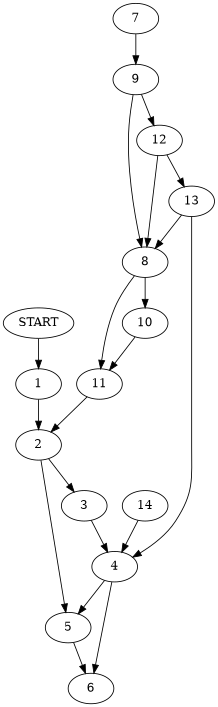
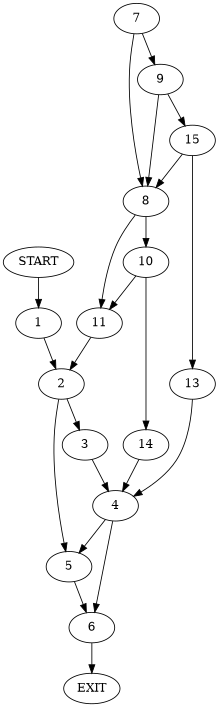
node "12": label "12" -> "15"
edge "13" -> "8": now "7" -> "8"
edge "10" -> "14": added
node "EXIT": added
